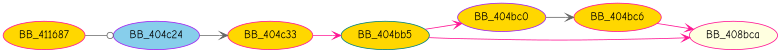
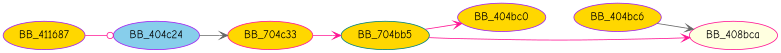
edge "BB_404bc0" -> "BB_404bc6": removed
node "BB_404bc6": color deeppink -> purple
edge "BB_404bc6" -> "BB_408bca": color deeppink -> gray40
node "BB_411687": color deeppink -> purple
edge "BB_411687" -> "BB_404c24": color gray40 -> deeppink
node "BB_404c33": label "BB_404c33" -> "BB_704c33"
node "BB_404bb5": label "BB_404bb5" -> "BB_704bb5"
